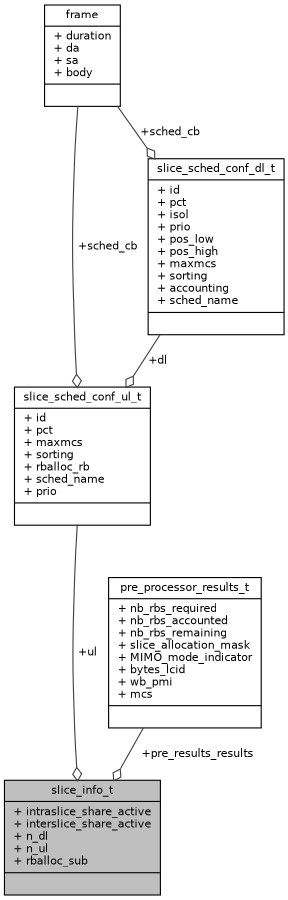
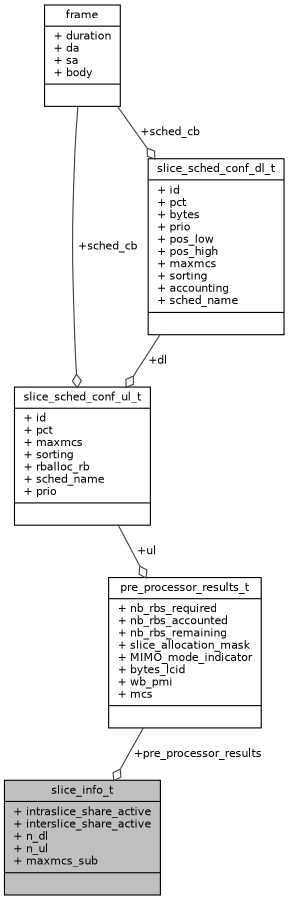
node "slice_sched_conf_dl_t": text "+ isol" -> "+ bytes"
edge "slice_sched_conf_ul_t" -> "slice_info_t": now "slice_sched_conf_ul_t" -> "pre_processor_results_t"
edge "pre_processor_results_t" -> "slice_info_t": label " +pre_results_results" -> " +pre_processor_results"
node "slice_info_t": text "+ rballoc_sub" -> "+ maxmcs_sub"
